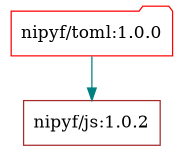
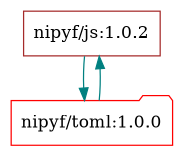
edge "nipyf/js:1.0.2" -> "nipyf/toml:1.0.0": added
